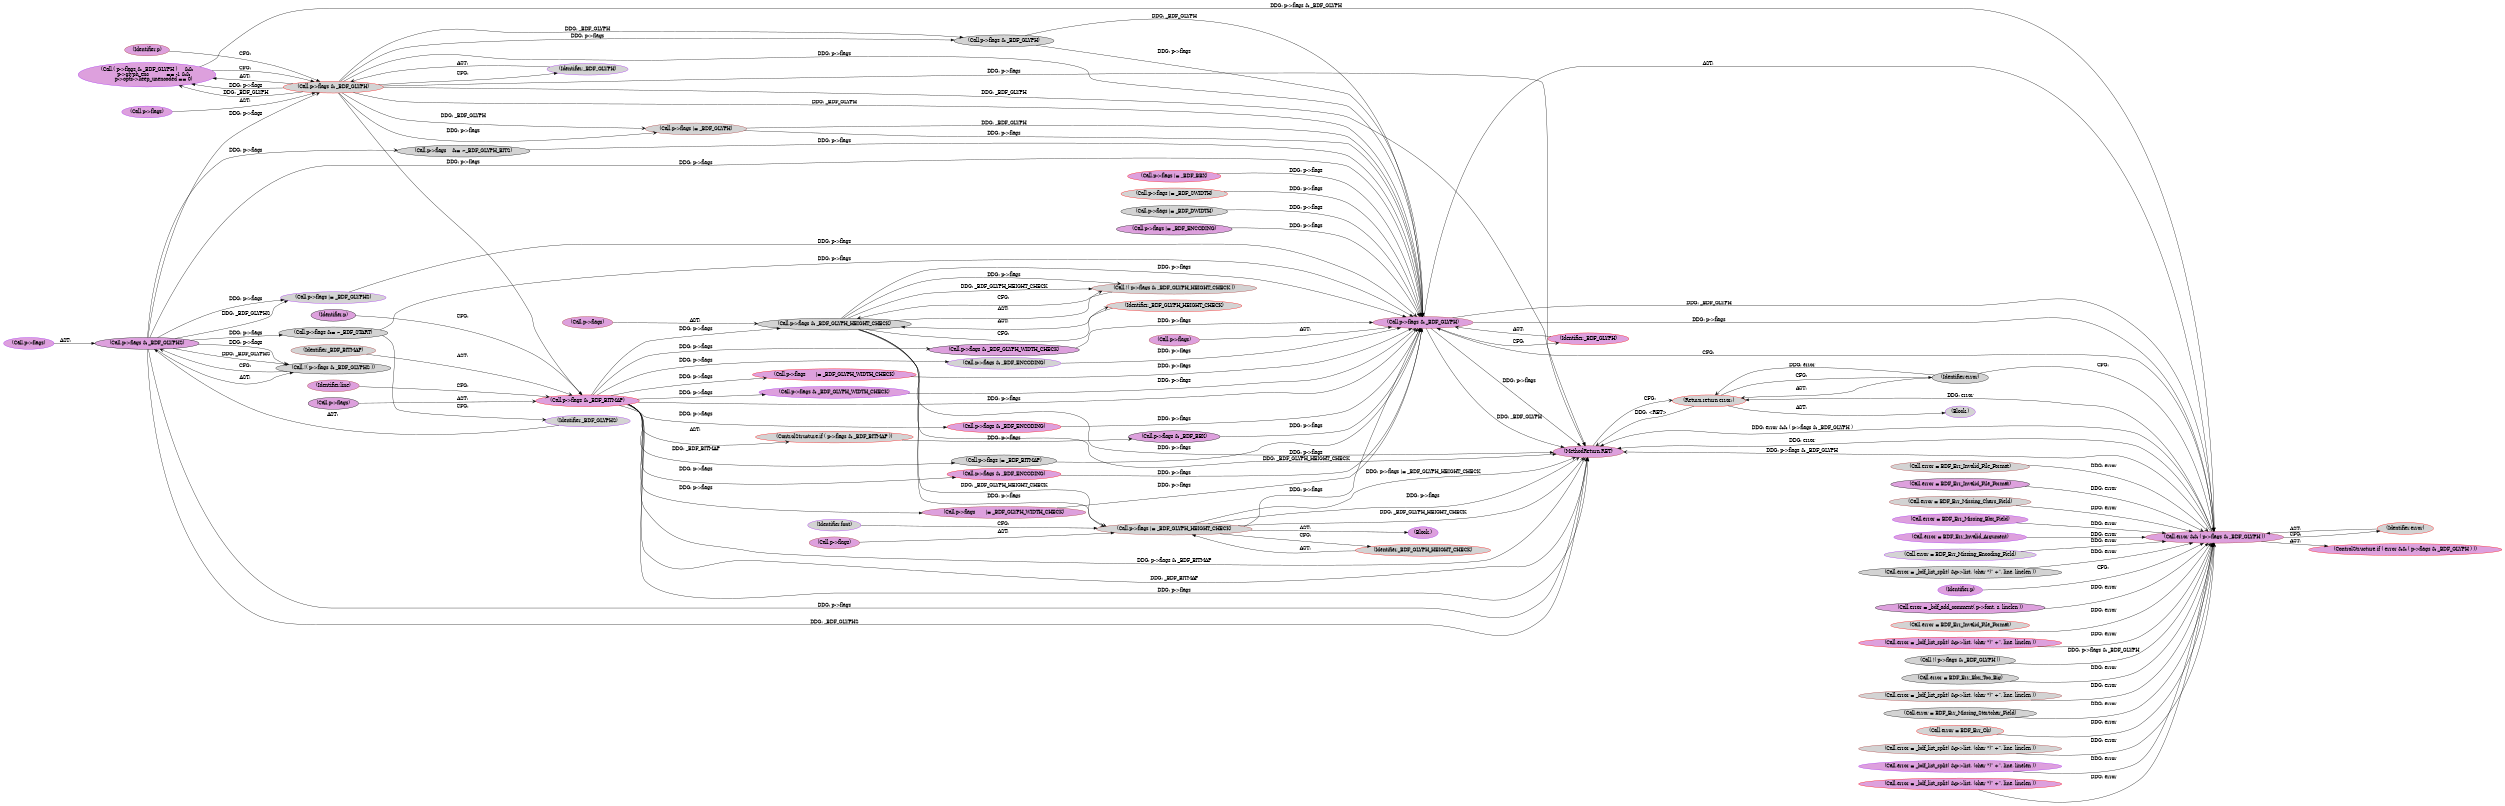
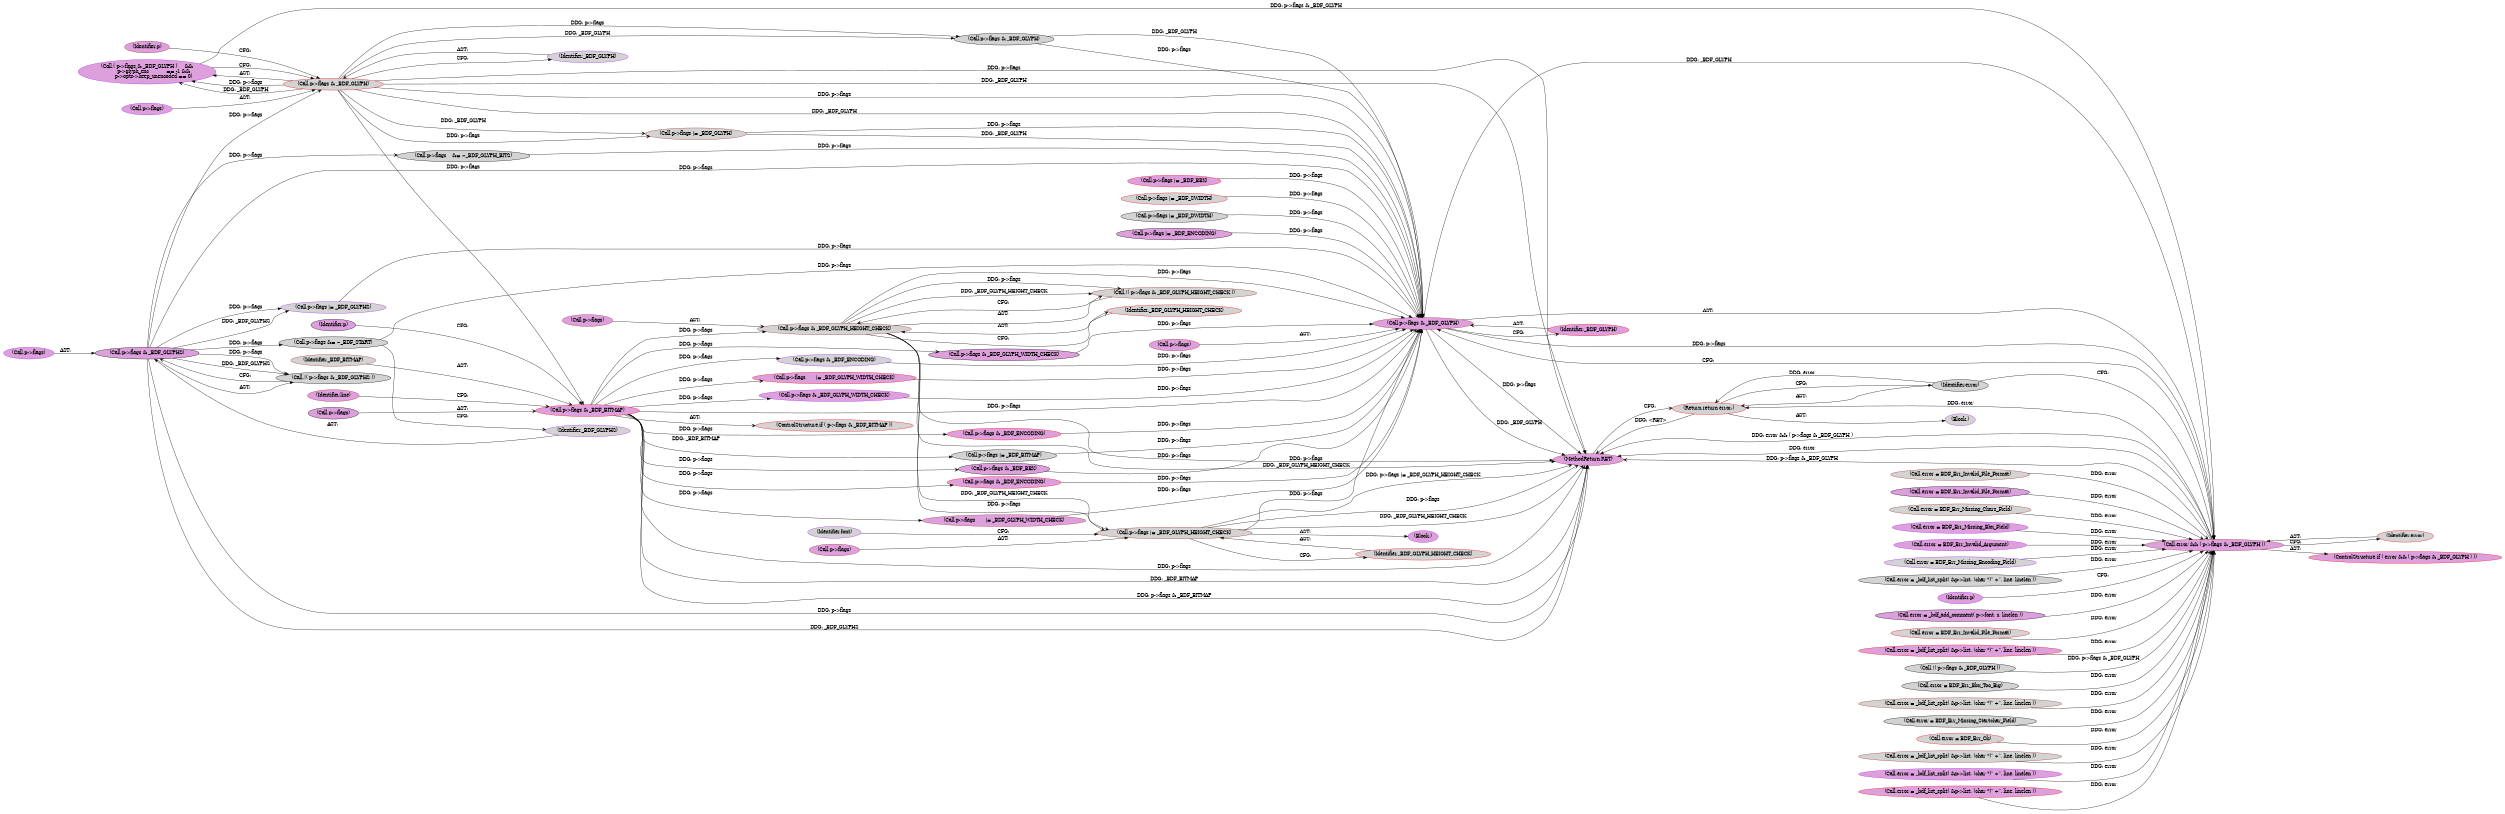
node "(Call,p->flags & _BDF_GLYPH_HEIGHT_CHECK)": color black -> brown
edge "(ControlStructure,if ( p->flags & _BDF_BITMAP ))" -> "(Call,p->flags & _BDF_BBX)": now "(Call,p->flags & _BDF_BITMAP)" -> "(Call,p->flags & _BDF_BBX)"
